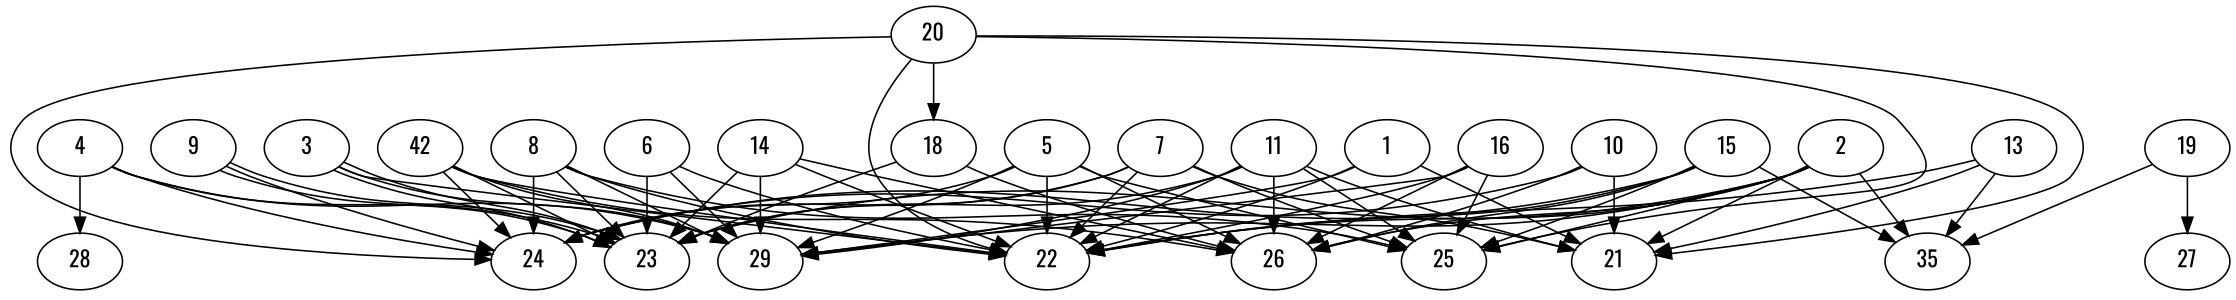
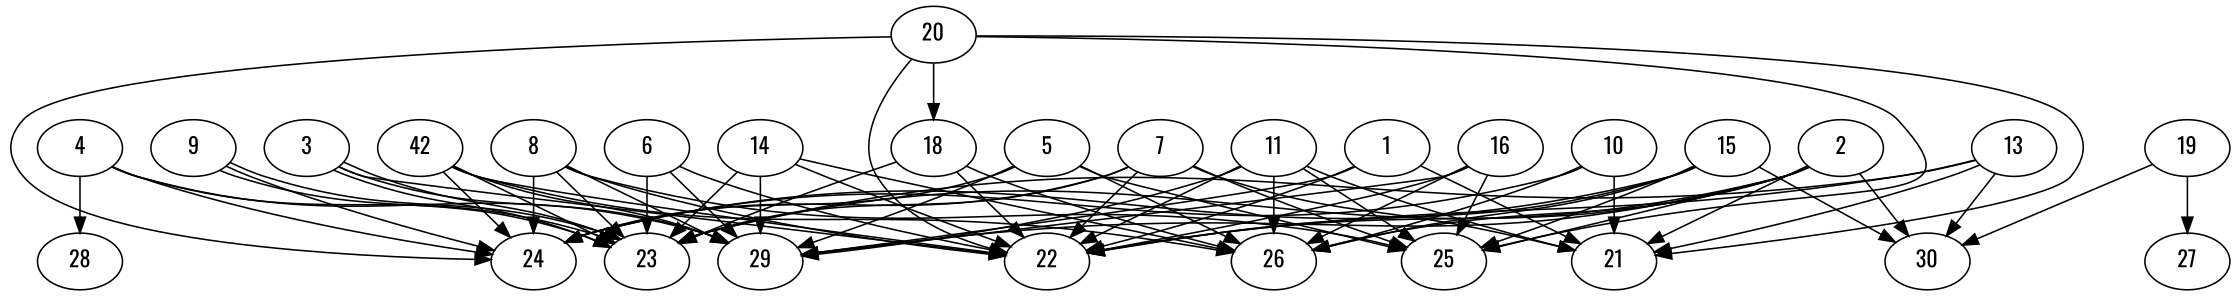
edge "5" -> "22": now "18" -> "22"
edge "11" -> "23": now "13" -> "23"
node "35": label "35" -> "30"
